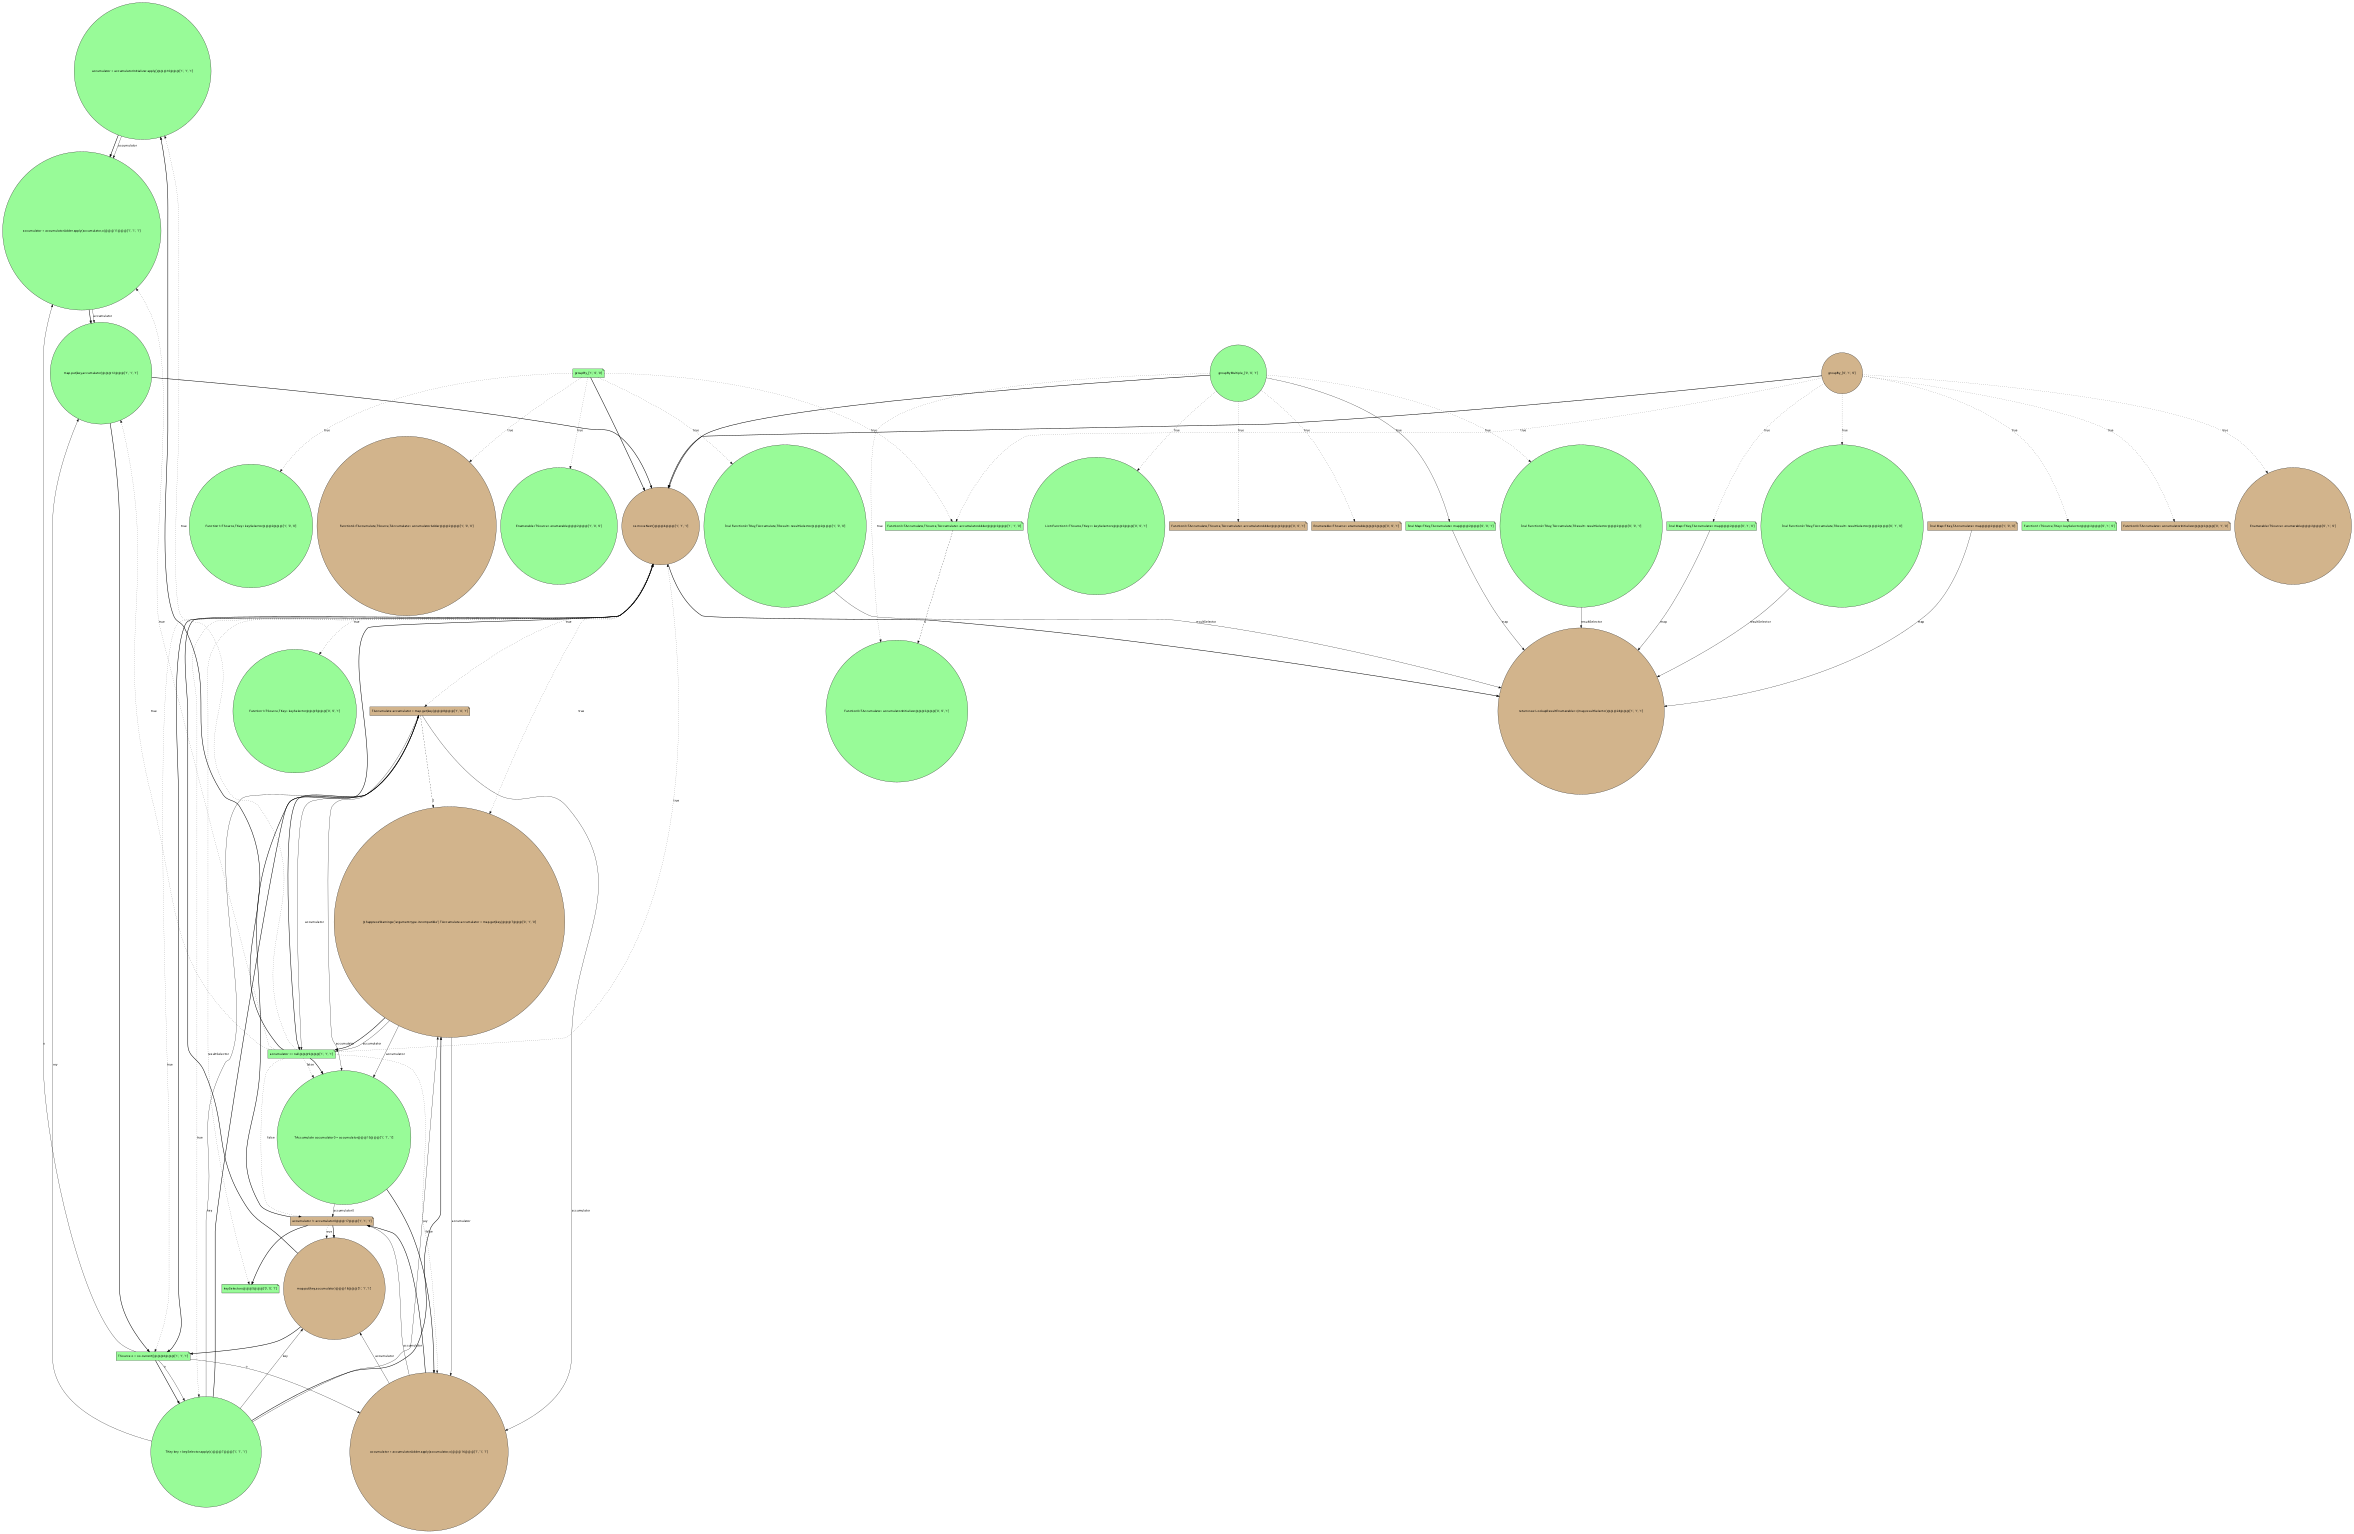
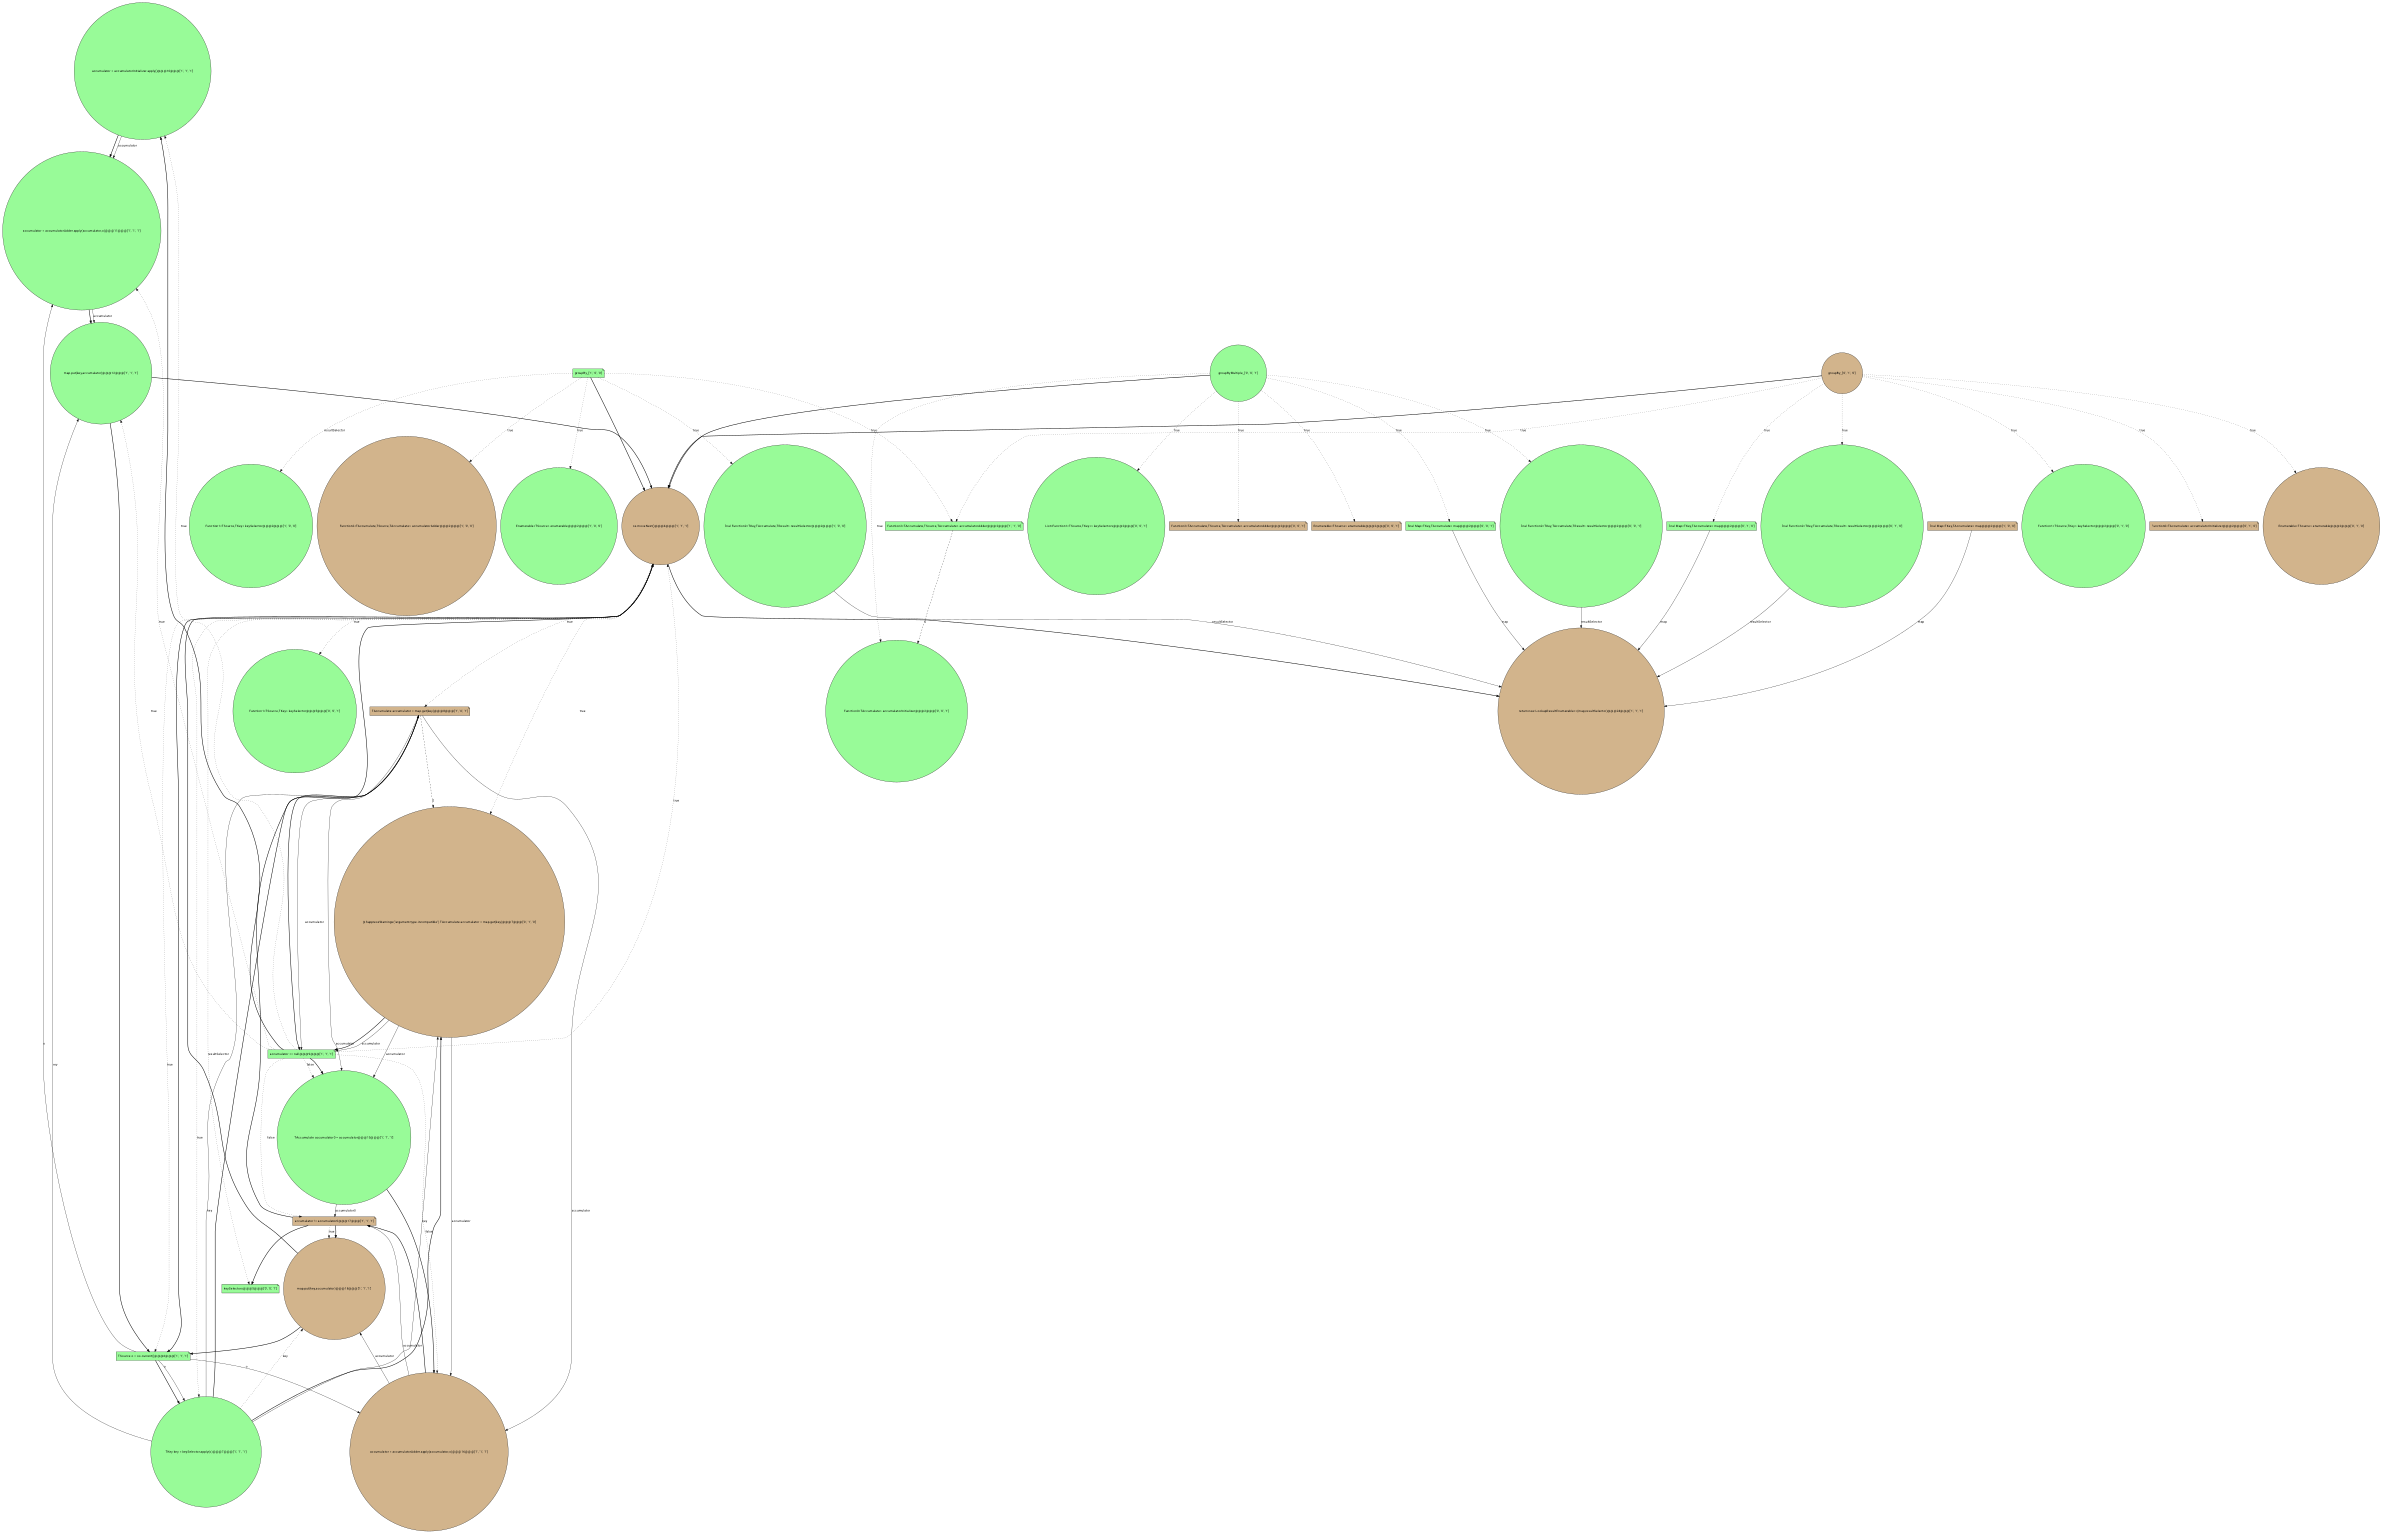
edge "groupByMultiple_['0', '0', '1']" -> "final Map<TKey,TAccumulate> map@@@2@@@['0', '0', '1']": style solid -> dotted
edge "groupBy_['1', '0', '0']" -> "Function1<TSource,TKey> keySelector@@@2@@@['1', '0', '0']": label "true" -> "resultSelector"
node "Function1<TSource,TKey> keySelector@@@2@@@['0', '1', '0']": shape note -> circle
edge "TKey key = keySelector.apply(o)@@@7@@@['1', '1', '1']" -> "map.put(key,accumulator)@@@18@@@['1', '1', '1']": style solid -> dotted
